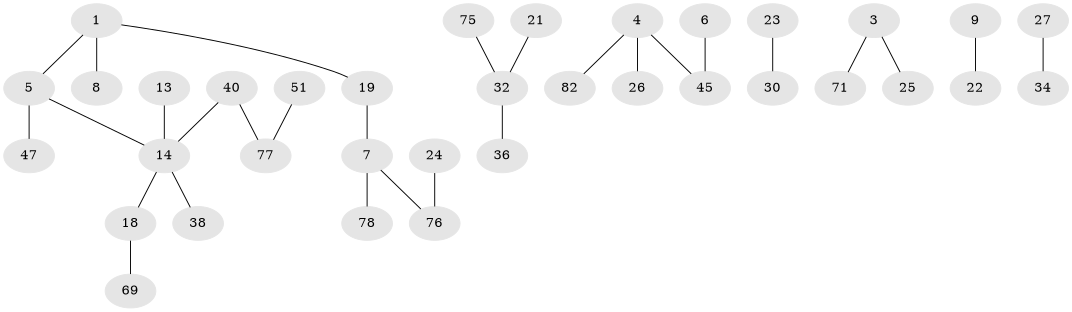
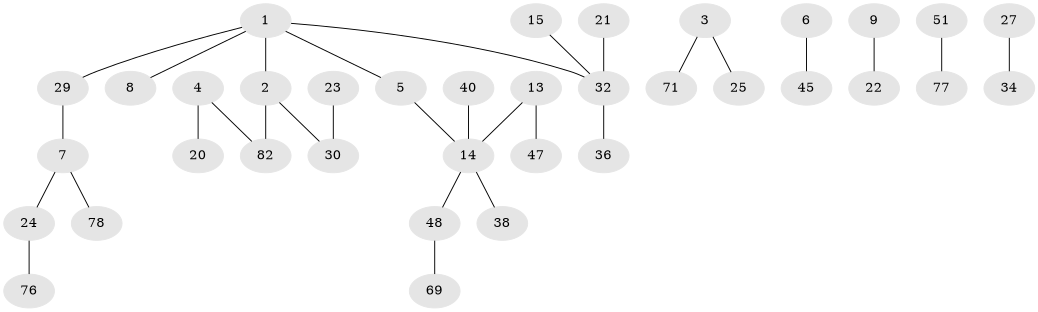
node "75": label "75" -> "15"
edge "1" -- "32": added
edge "4" -- "45": removed
node "2": added
node "19": label "19" -> "29"
node "26": label "26" -> "20"
edge "5" -- "47": now "13" -- "47"
edge "40" -- "77": removed
edge "7" -- "76": now "7" -- "24"
node "18": label "18" -> "48"
